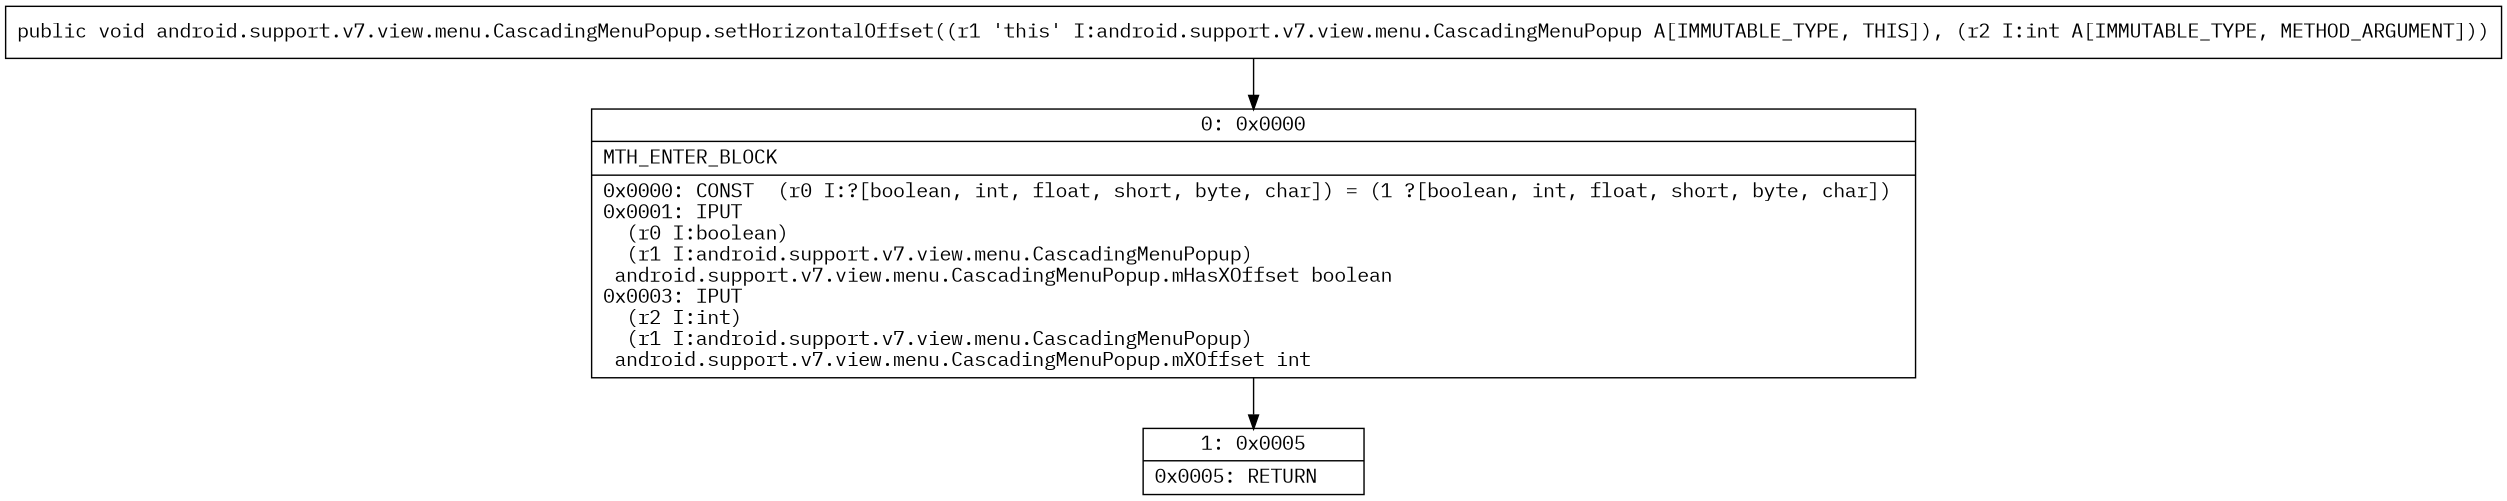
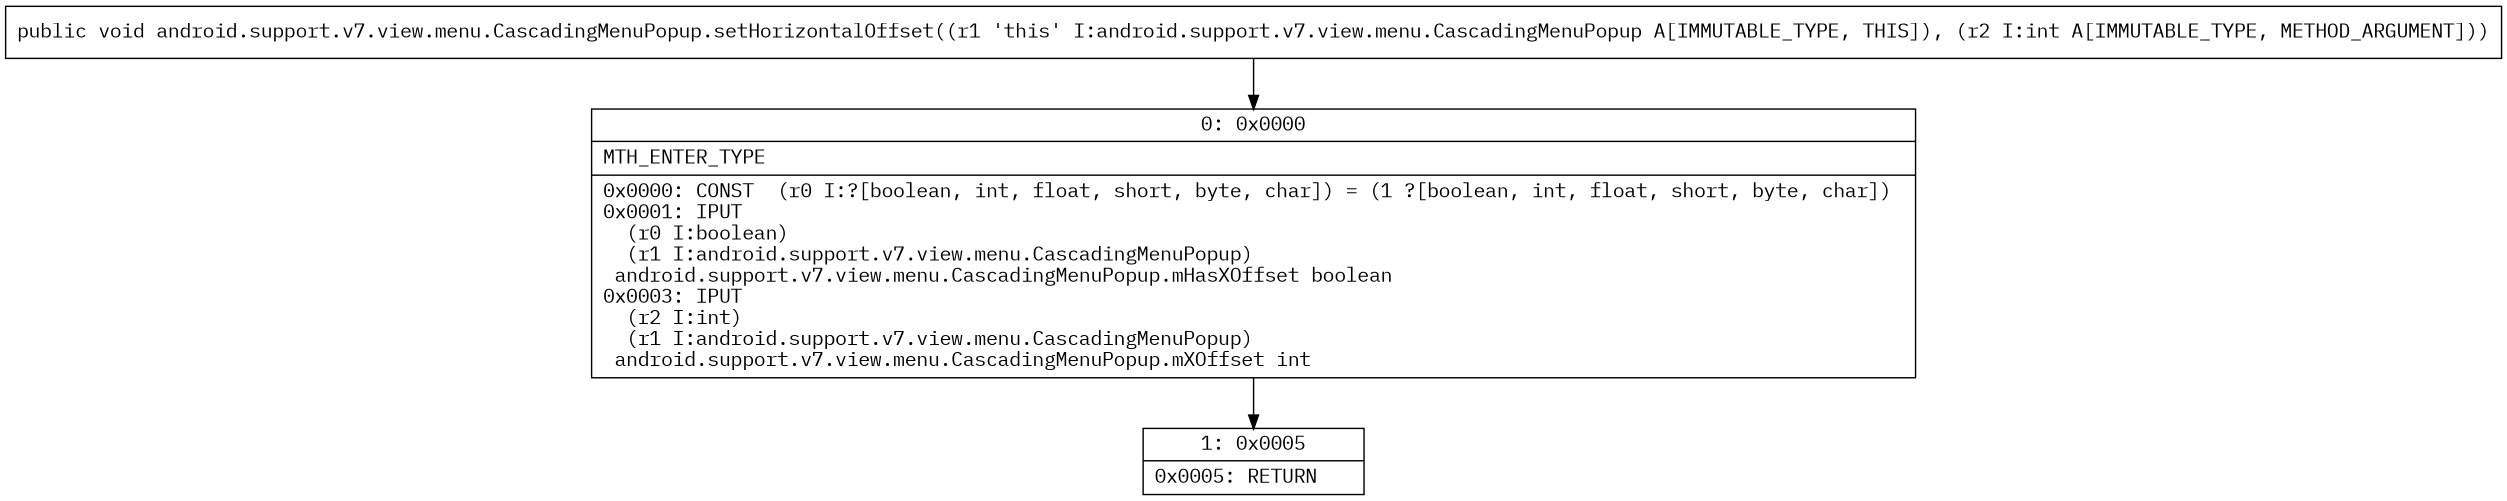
node "0: 0x0000": text "MTH_ENTER_BLOCK" -> "MTH_ENTER_TYPE"
